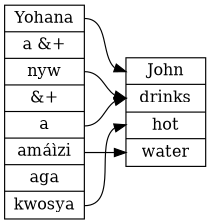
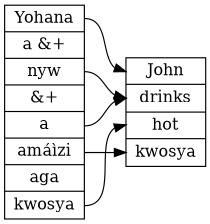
node "John": text "water" -> "kwosya"
